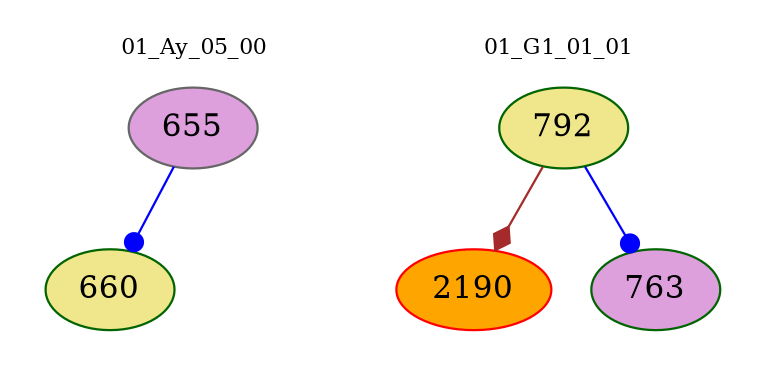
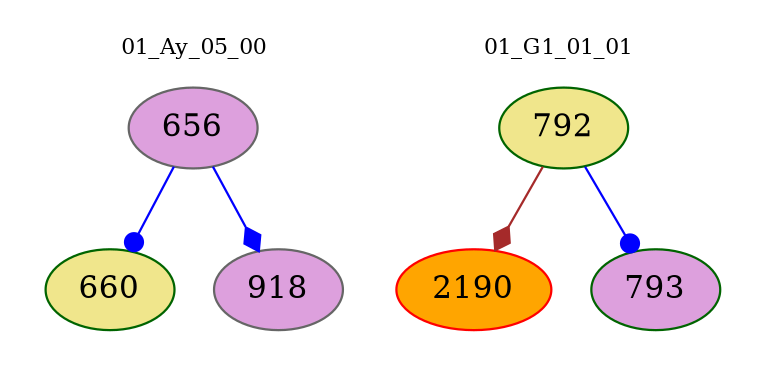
node "655": label "655" -> "656"
node "918": added
node "763": label "763" -> "793"
